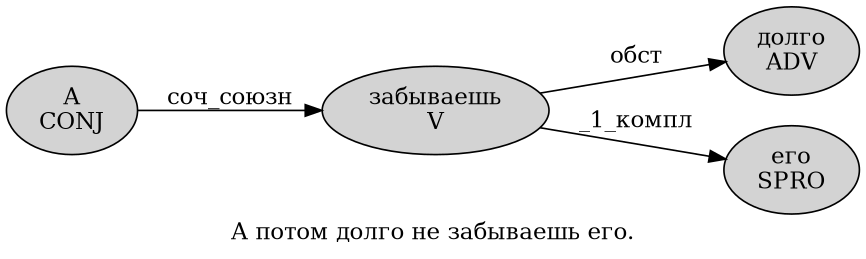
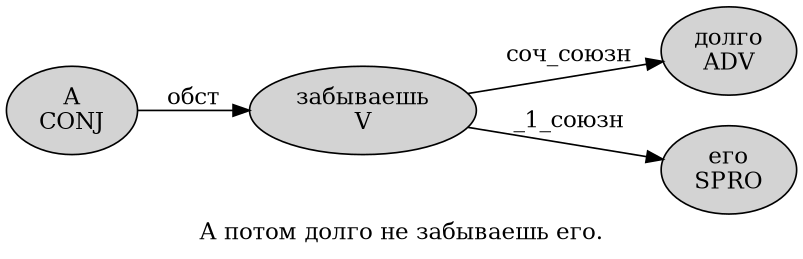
edge "забываешь V" -> "долго ADV": label "обст" -> "соч_союзн"
edge "А CONJ" -> "забываешь V": label "соч_союзн" -> "обст"
edge "забываешь V" -> "его SPRO": label "_1_компл" -> "_1_союзн"
